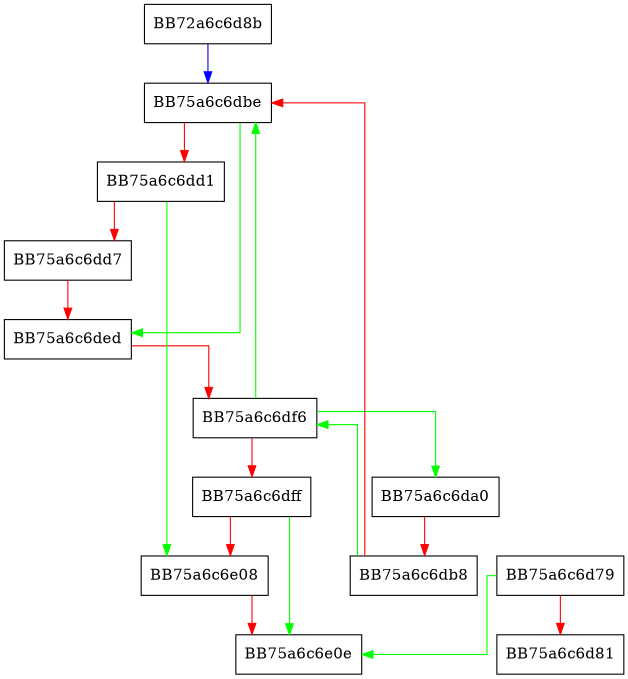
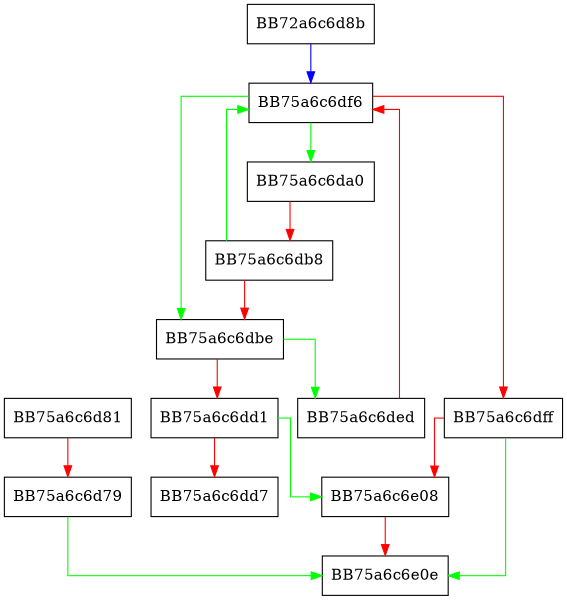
edge "BB72a6c6d8b" -> "BB75a6c6dbe": now "BB72a6c6d8b" -> "BB75a6c6df6"
edge "BB75a6c6dd7" -> "BB75a6c6ded": removed
edge "BB75a6c6d79" -> "BB75a6c6d81": reversed
